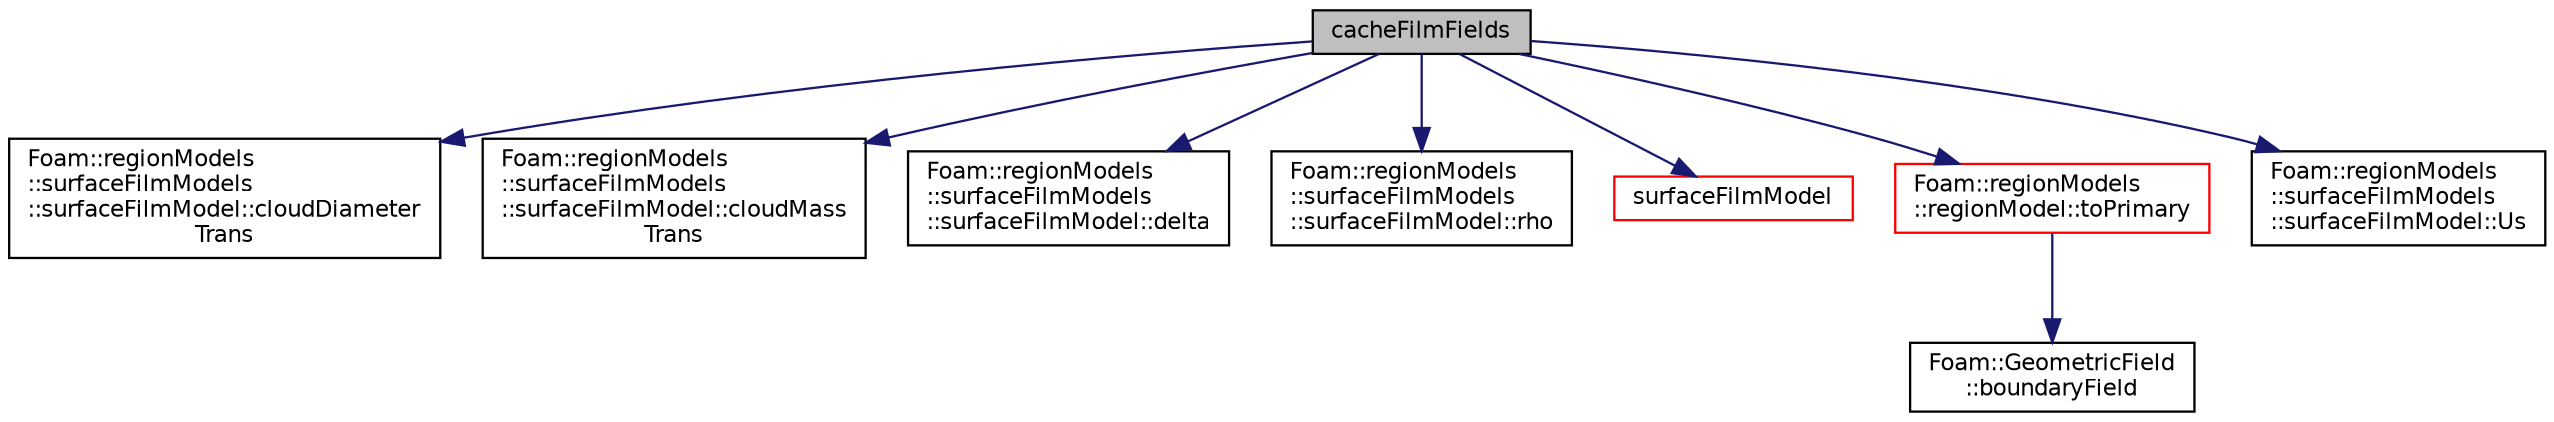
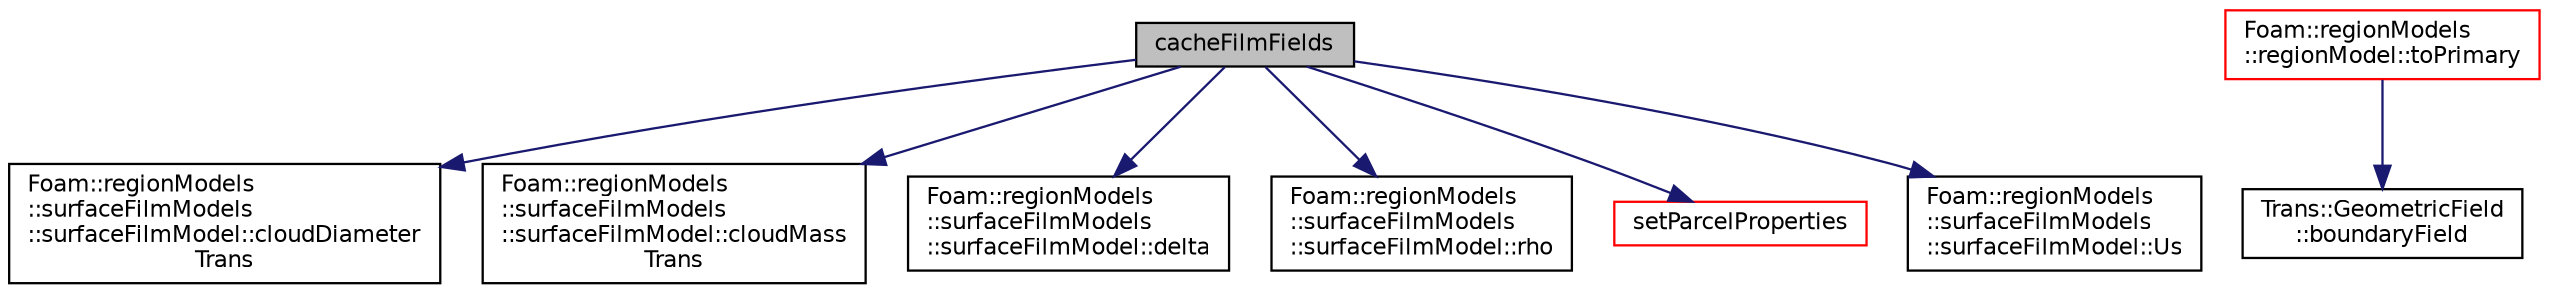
edge "cacheFilmFields" -> "Foam::regionModels ::regionModel::toPrimary": removed
node "surfaceFilmModel": label "surfaceFilmModel" -> "setParcelProperties"
node "Foam::GeometricField ::boundaryField": label "Foam::GeometricField ::boundaryField" -> "Trans::GeometricField ::boundaryField"
